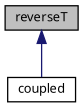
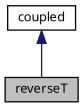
edge "coupled" -> "reverseT": reversed
